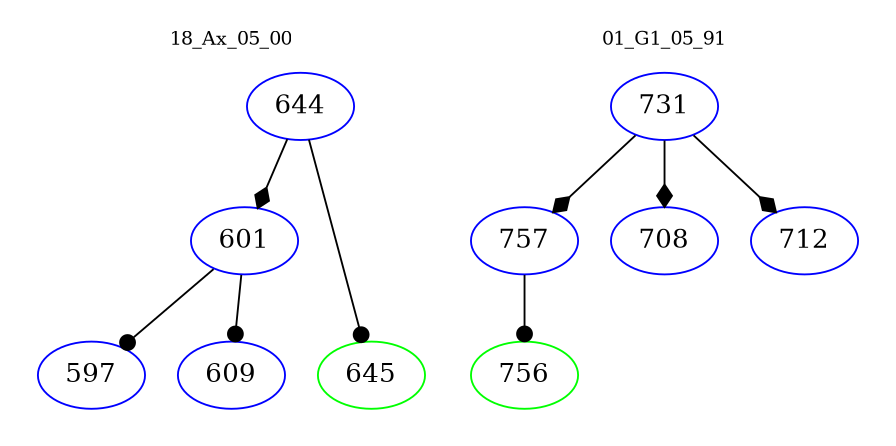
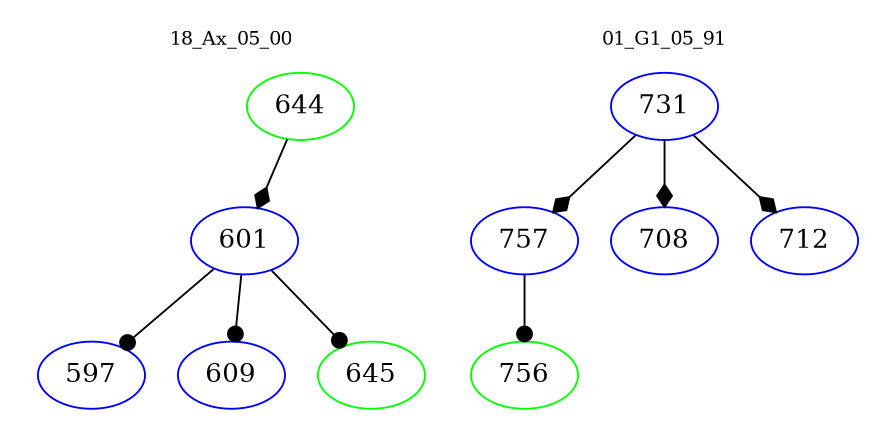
node "644": color blue -> green
edge "644" -> "645": now "601" -> "645"
